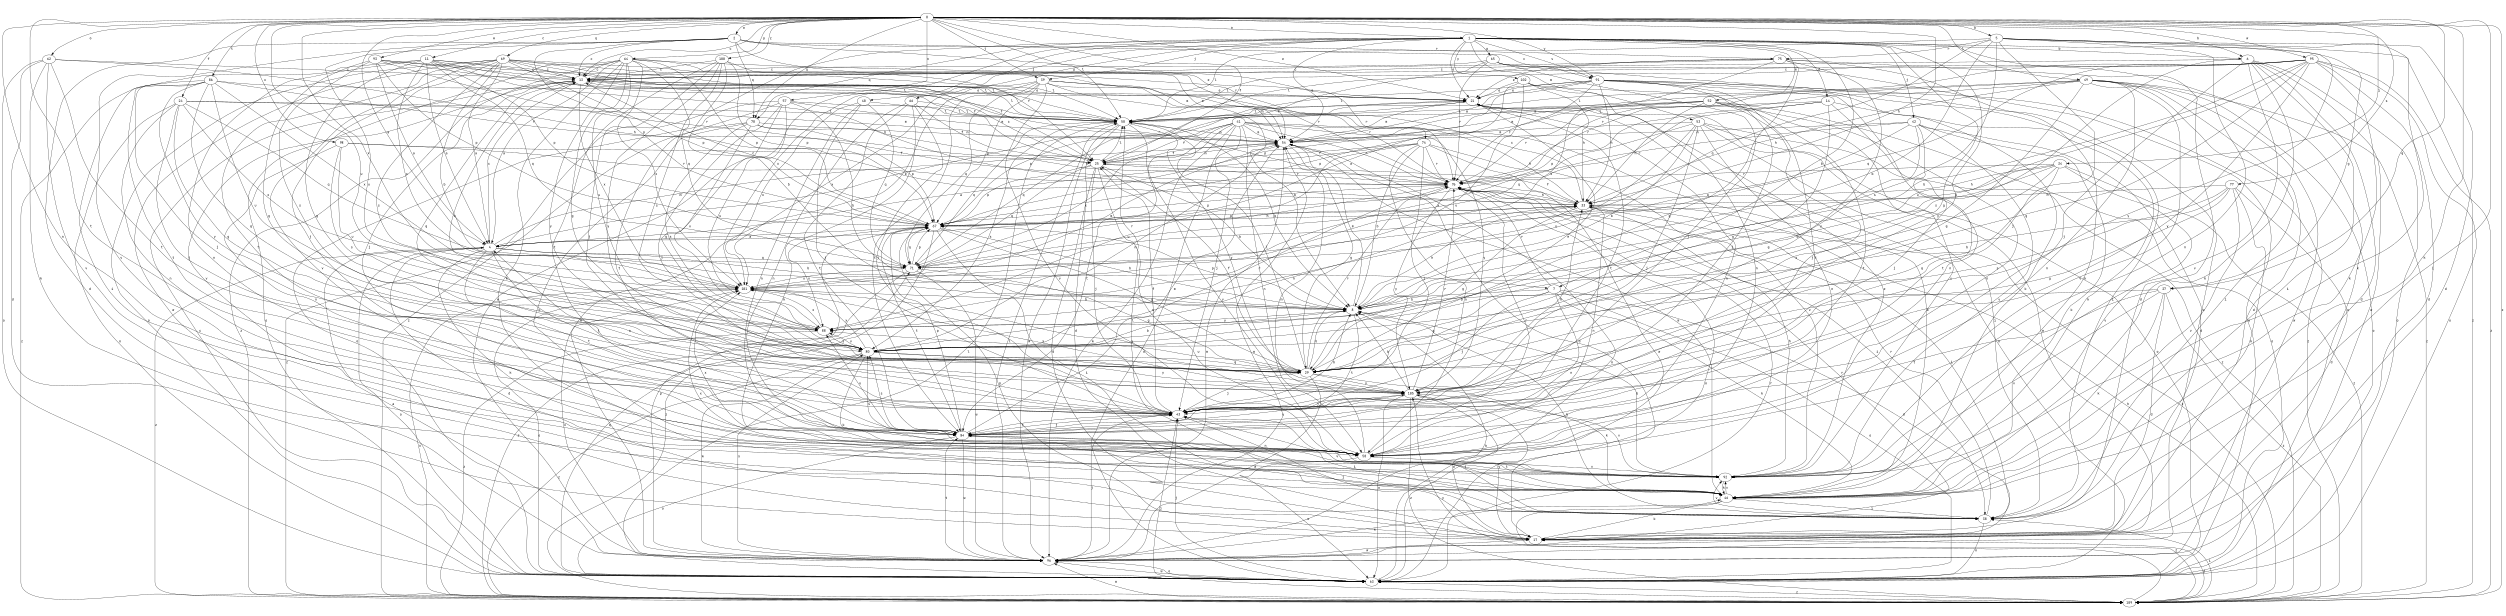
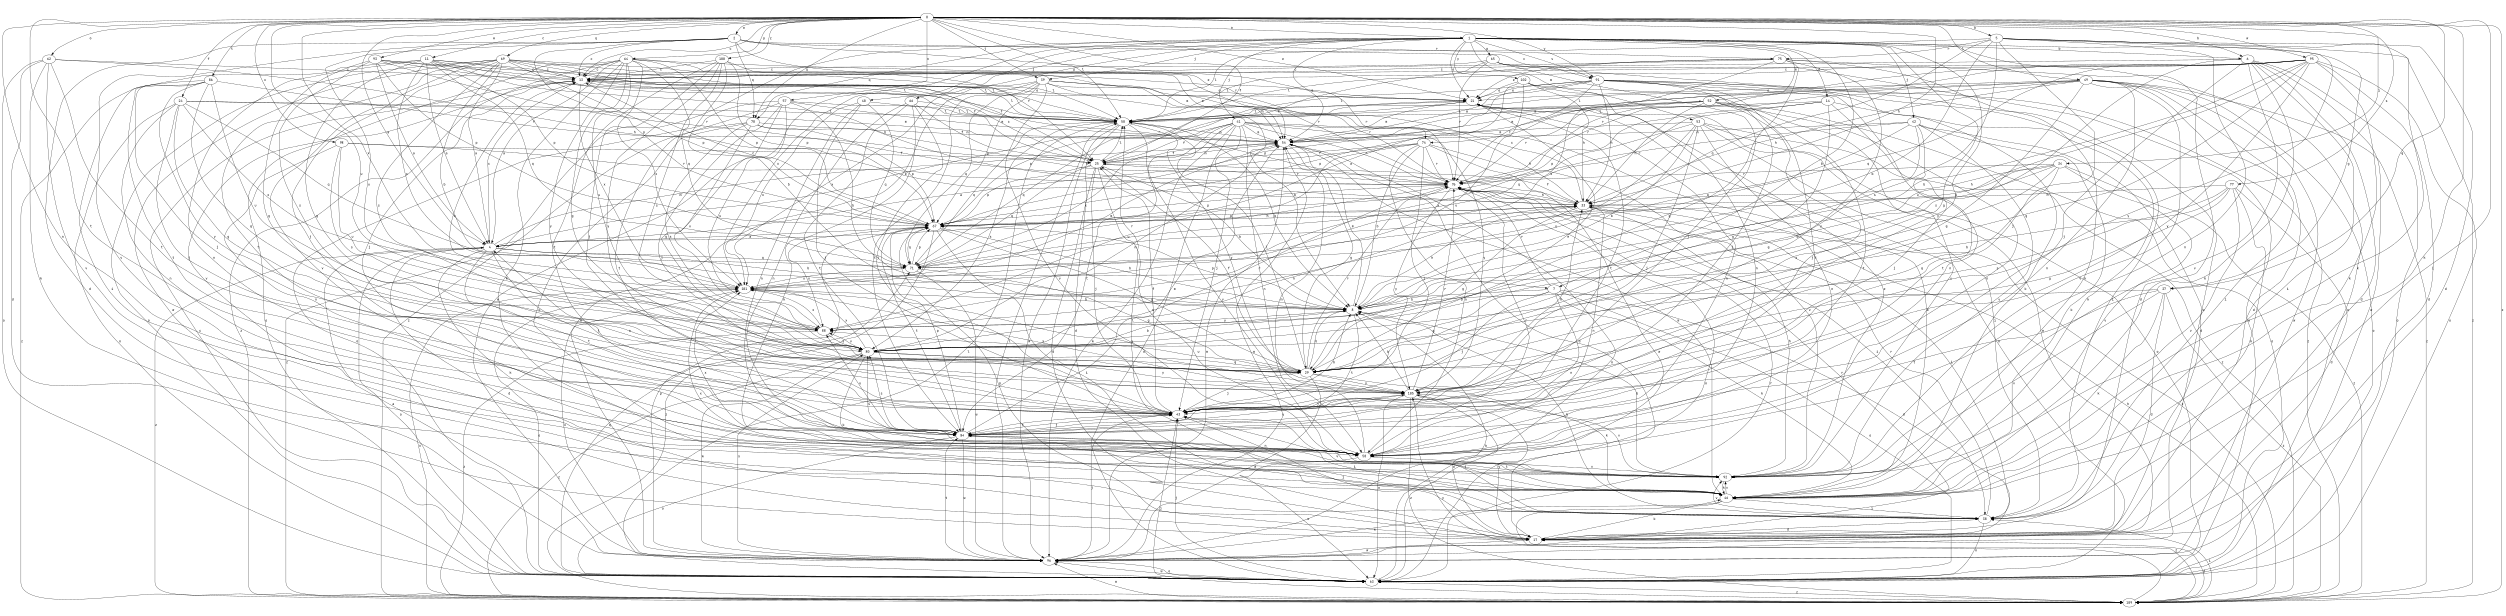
edge "1" -> "41": added, label "j"
edge "86" -> "21": now "49" -> "21"
edge "86" -> "101": removed, label "x"
edge "13" -> "29": removed, label "g"
edge "95" -> "109": now "95" -> "74"
edge "38" -> "17": added, label "d"
edge "71" -> "109": removed, label "z"
